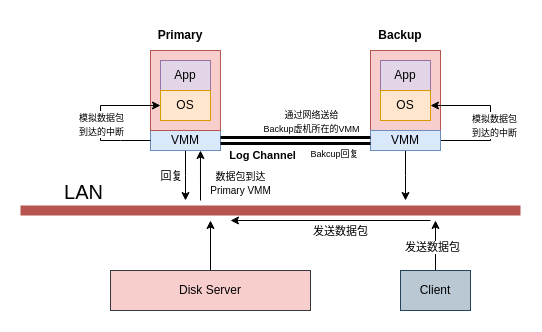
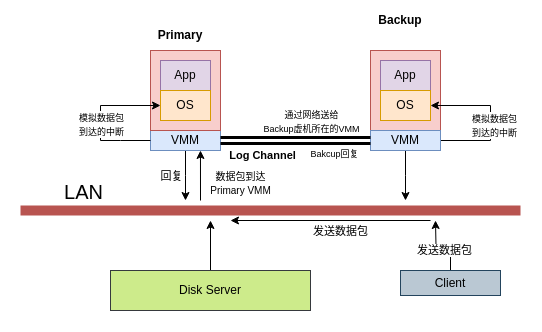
node "Backup": moved (401, 36) -> (401, 21)
node "Disk Server": fillcolor #f8cecc -> #cdeb8b
node "Client": size 70x40 -> 100x25
